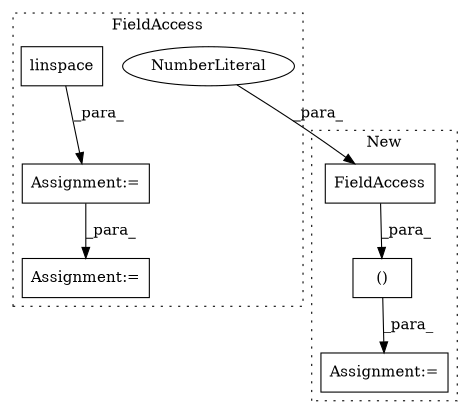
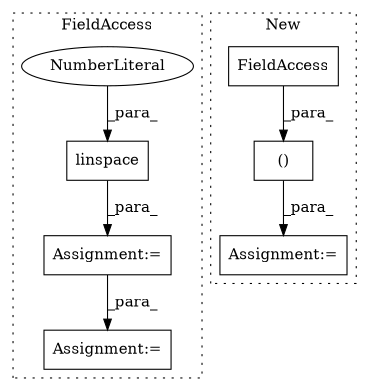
edge "NumberLiteral" -> "FieldAccess": now "NumberLiteral" -> "linspace"
